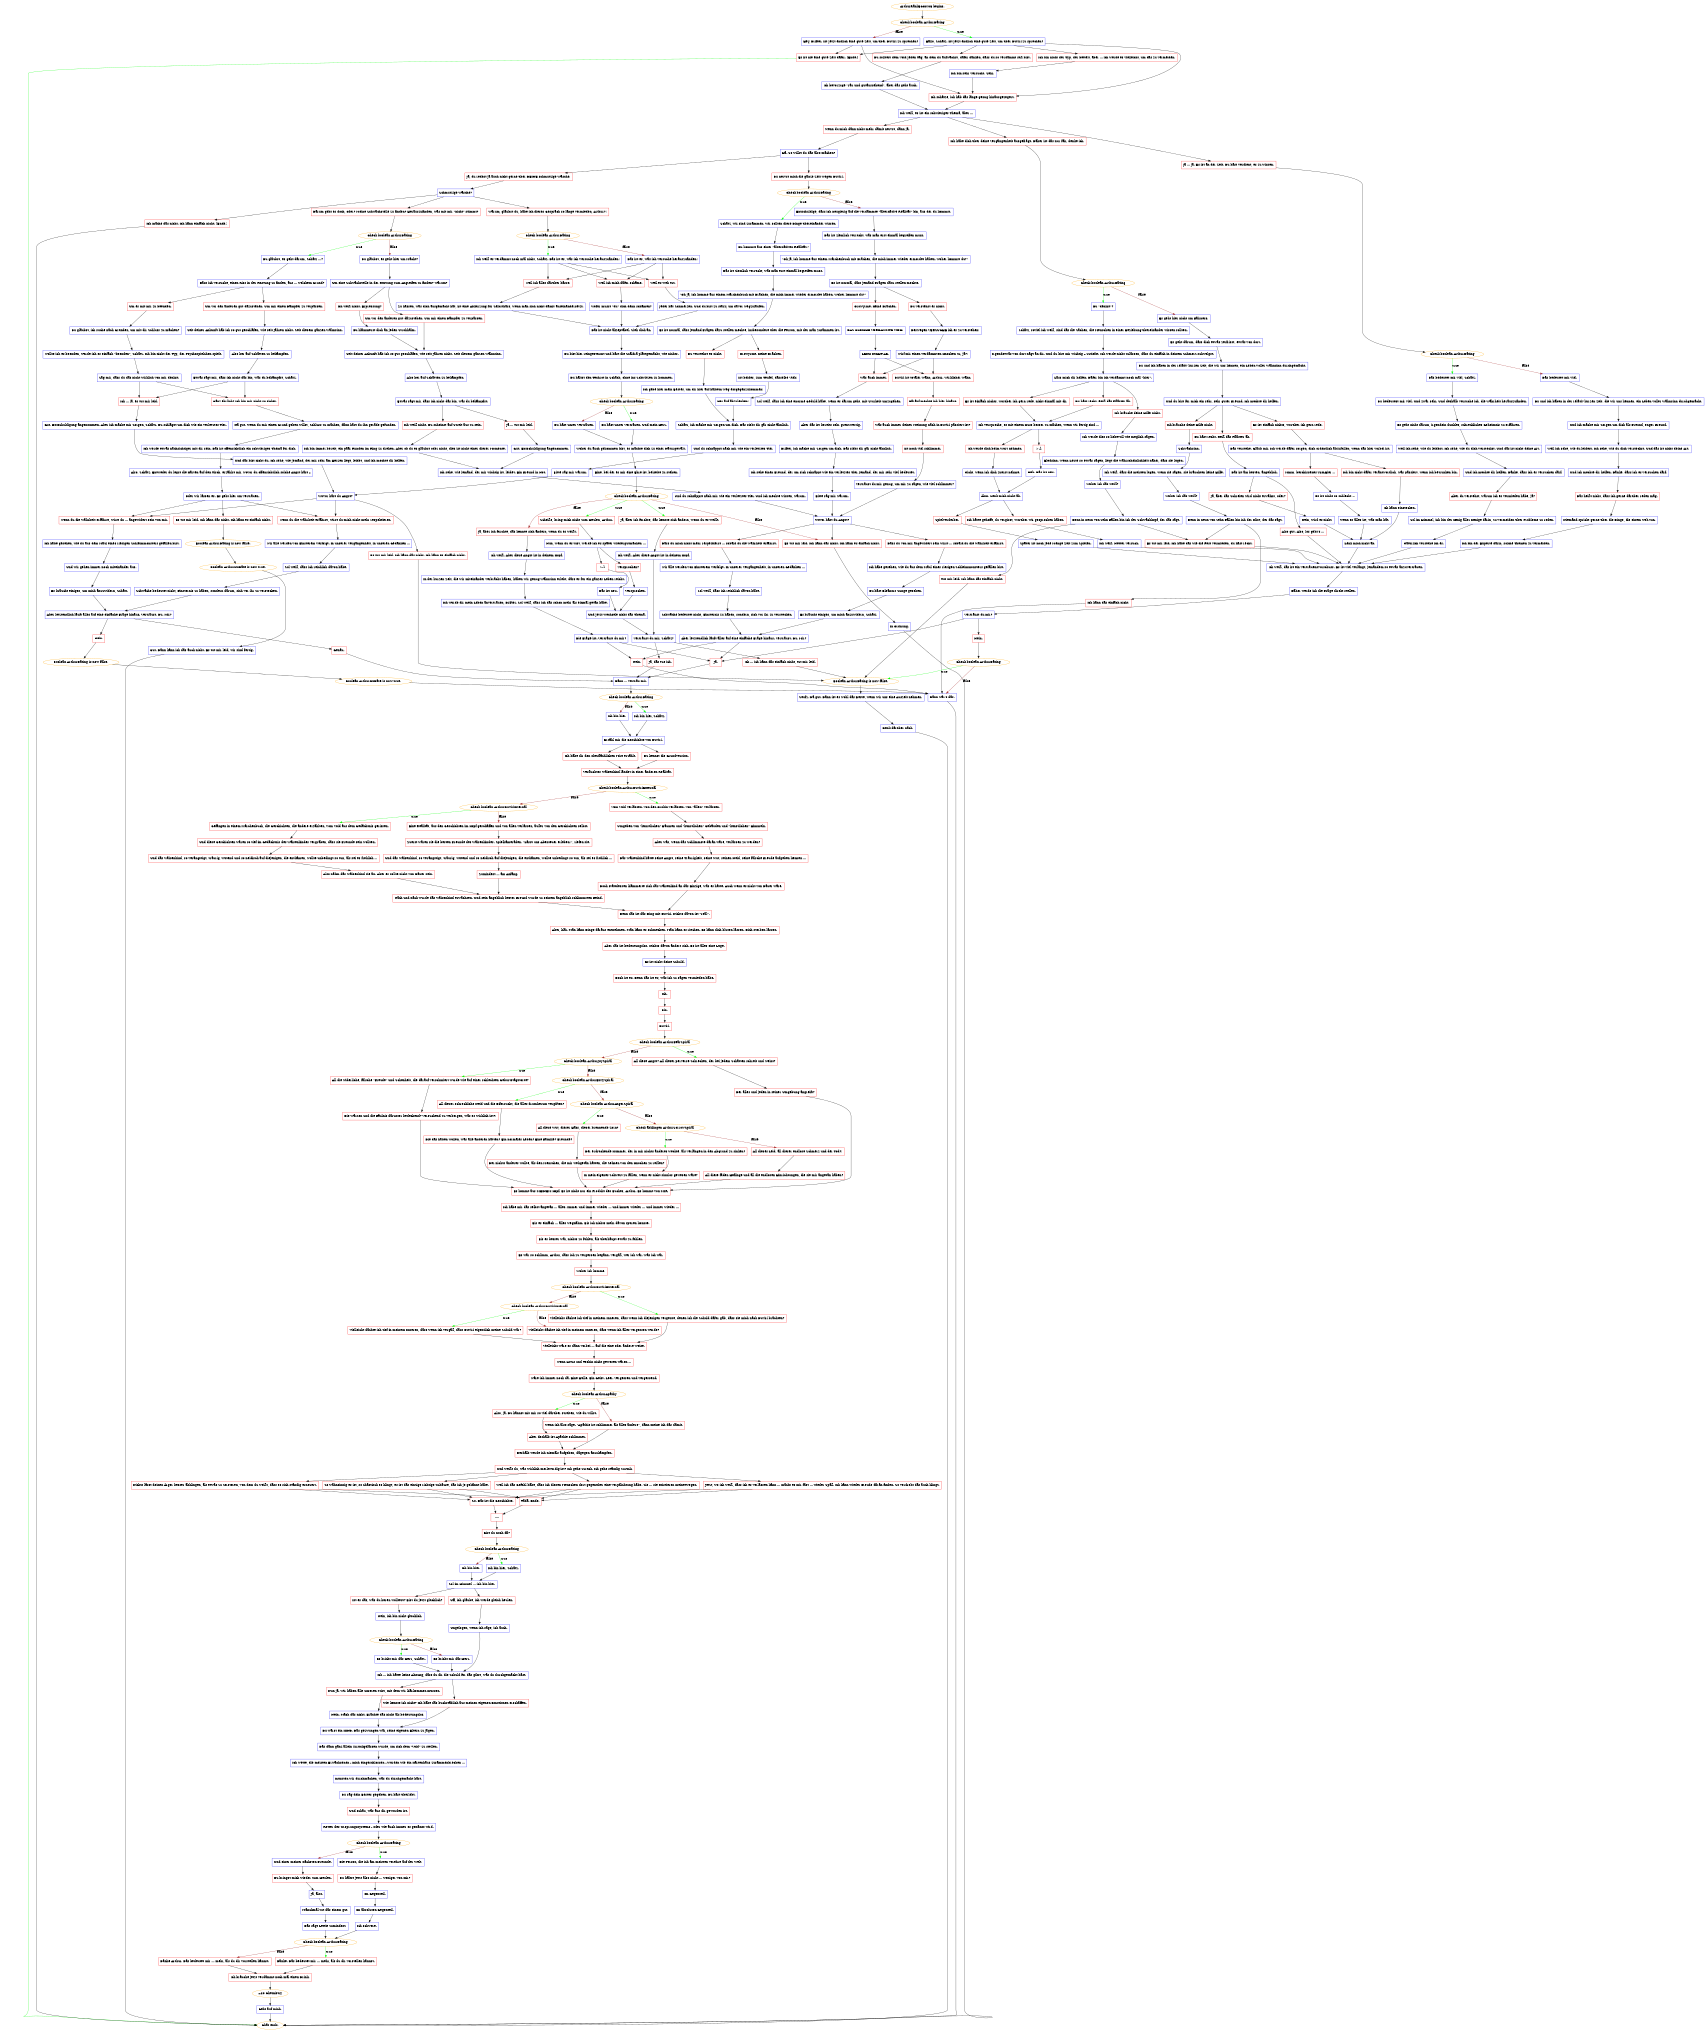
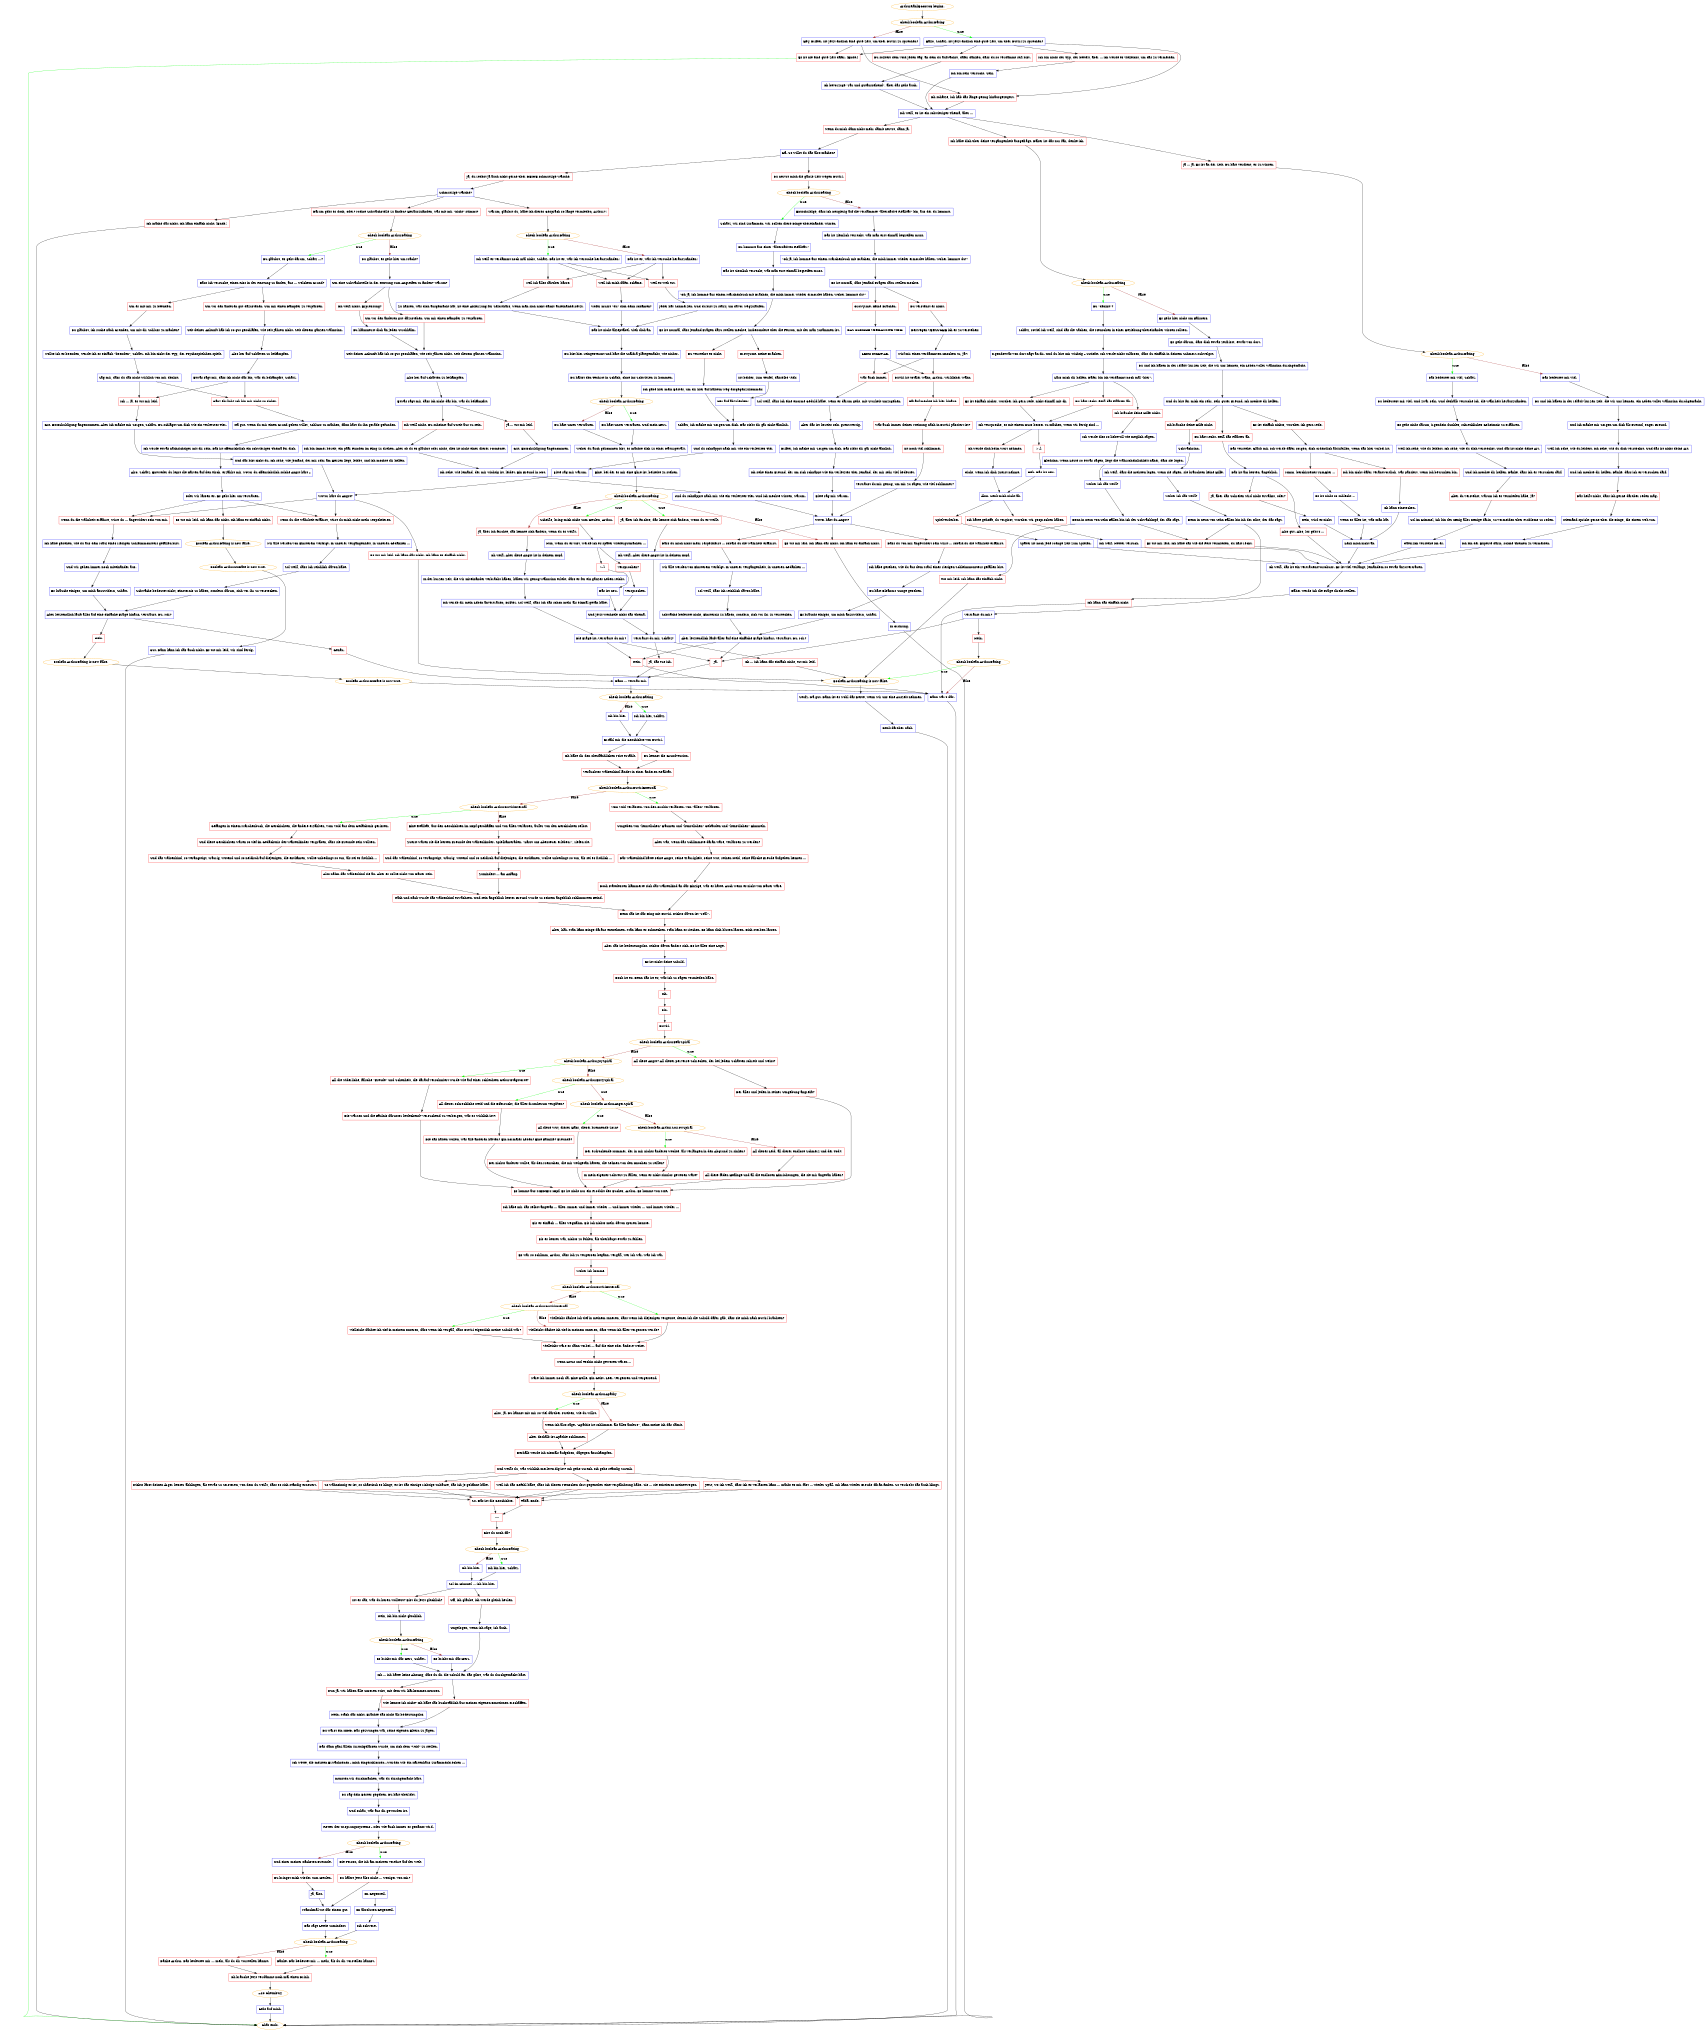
edge "Ich bin sehr versucht. Sehr." -> "Ich schätze, ich hab das lange genug hinausgezögert.": now "Ich bin sehr versucht. Sehr." -> "Ich weiß, es ist ein schwieriges Thema, aber ..."
edge "Check boolean ArthurEnvySpiral" -> "Check boolean ArthurAngerSpiral": label "false" -> "true"
node "Check abklingen ArthurSorrowSpiral": label "Check abklingen ArthurSorrowSpiral" -> "Check boolean ArthurSorrowSpiral"
node "Und schau, was aus dir geworden ist.": color red -> blue
edge "Du hältst jetzt also nicht ... weniger von mir?" -> "Im Gegenteil.": now "Du hältst jetzt also nicht ... weniger von mir?" -> "Manchmal tut das einem gut."
